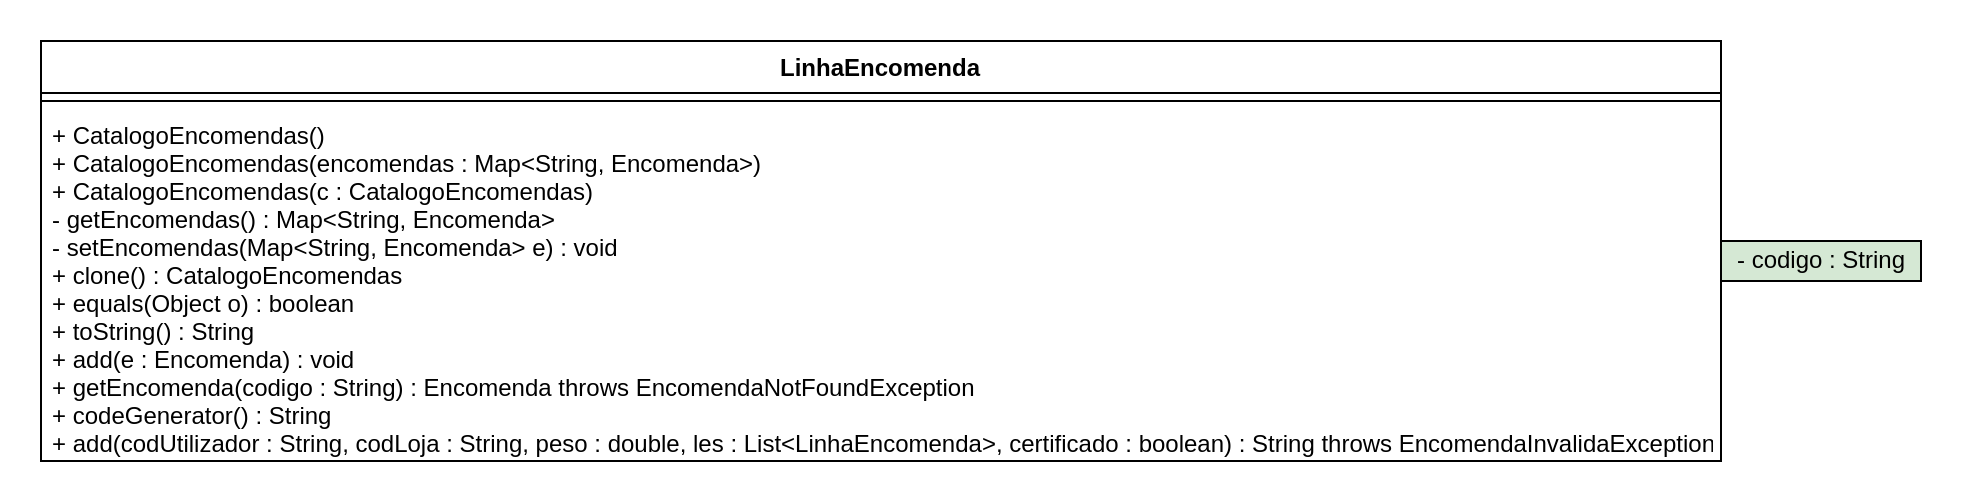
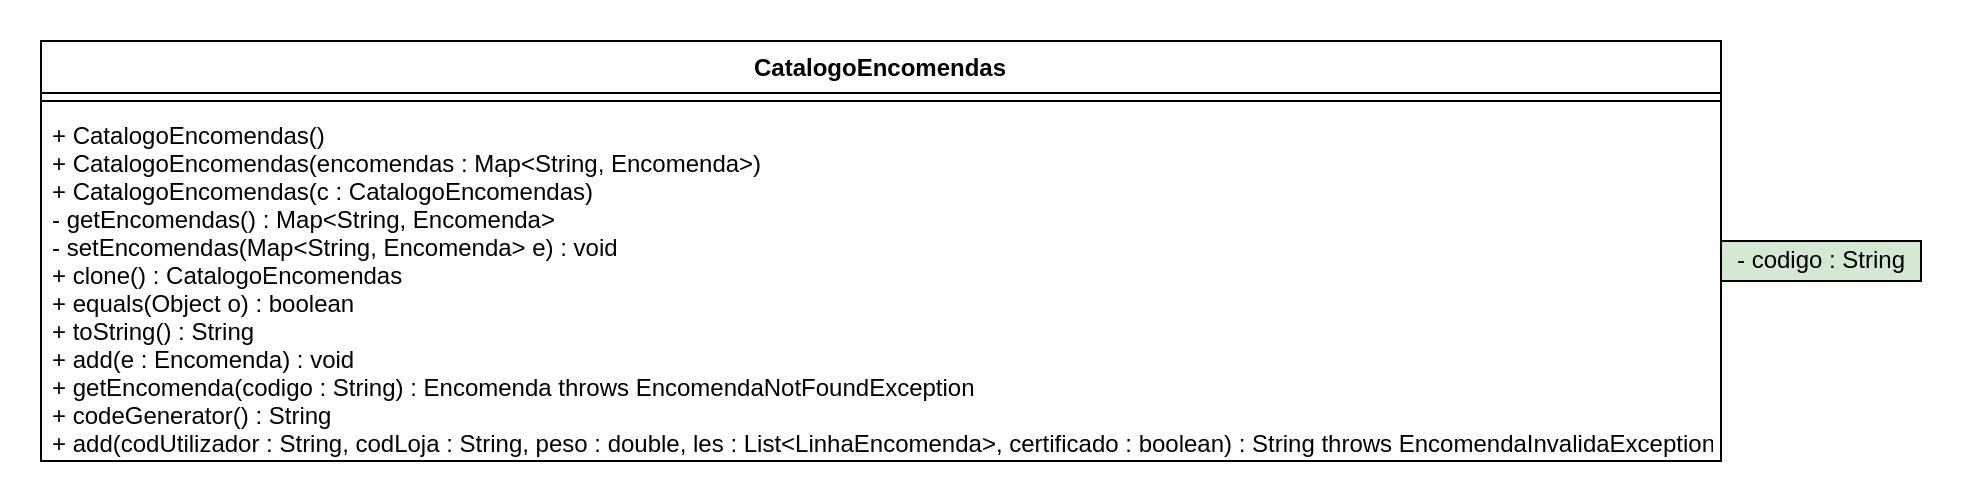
node "LinhaEncomenda": label "LinhaEncomenda" -> "CatalogoEncomendas"
